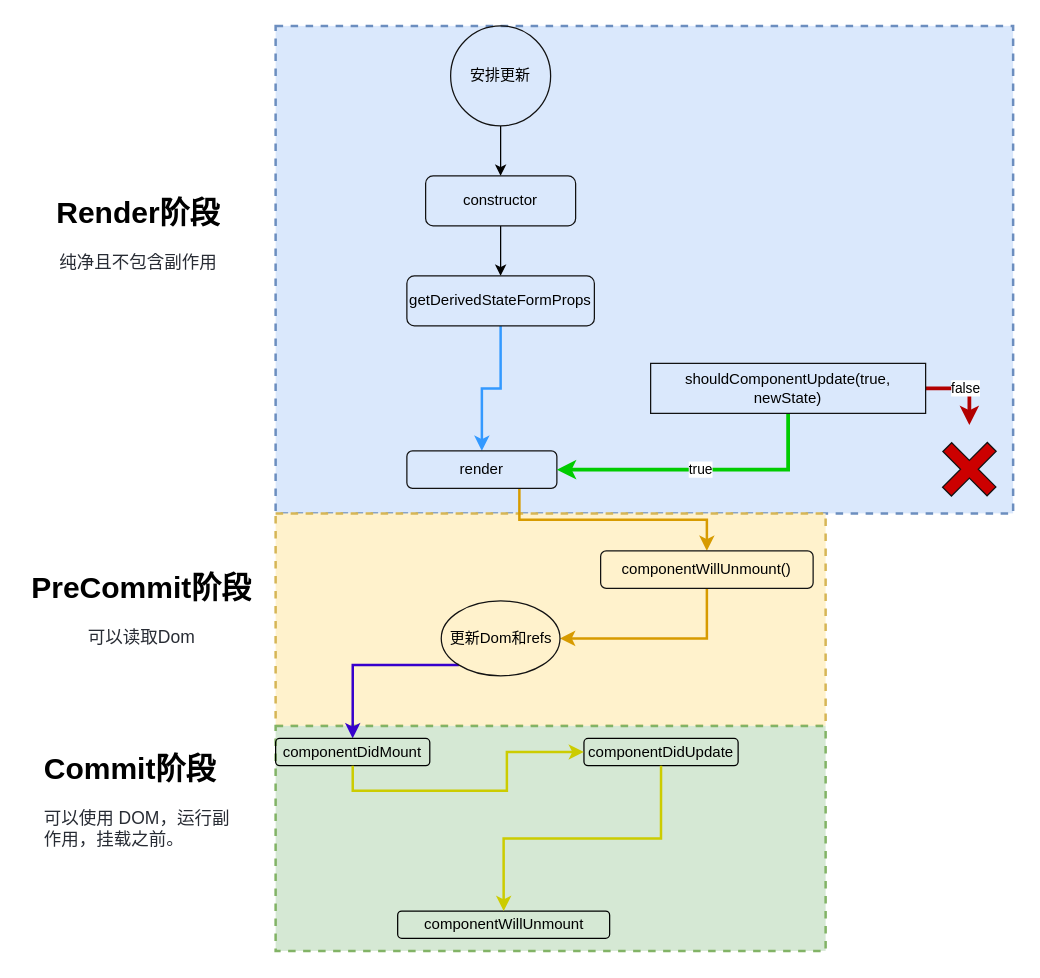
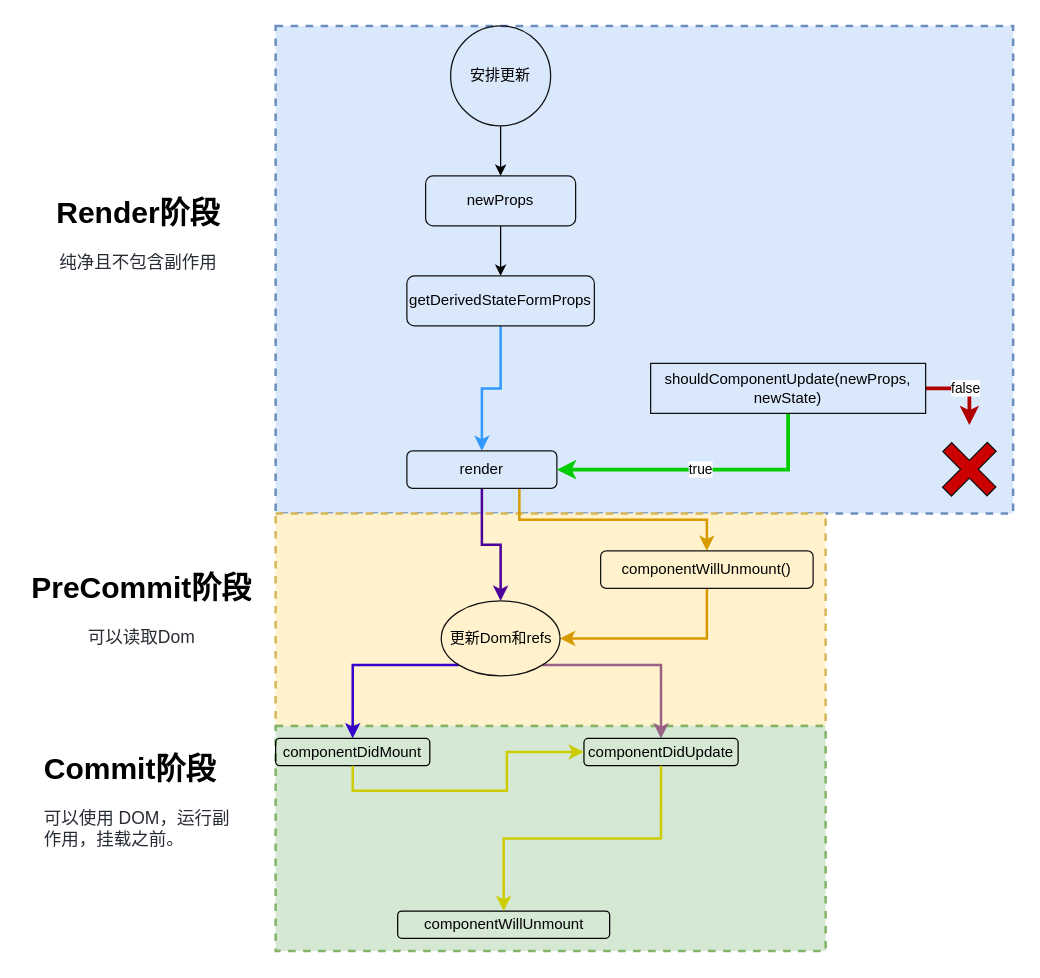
node "constructor": label "constructor" -> "newProps"
node "shouldComponentUpdate(true, newState)": label "shouldComponentUpdate(true, newState)" -> "shouldComponentUpdate(newProps, newState)"
edge "render" -> "更新Dom和refs": added
edge "更新Dom和refs" -> "componentDidUpdate": added
